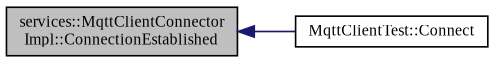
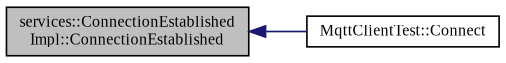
node "services::MqttClientConnector Impl::ConnectionEstablished": label "services::MqttClientConnector Impl::ConnectionEstablished" -> "services::ConnectionEstablished Impl::ConnectionEstablished"
